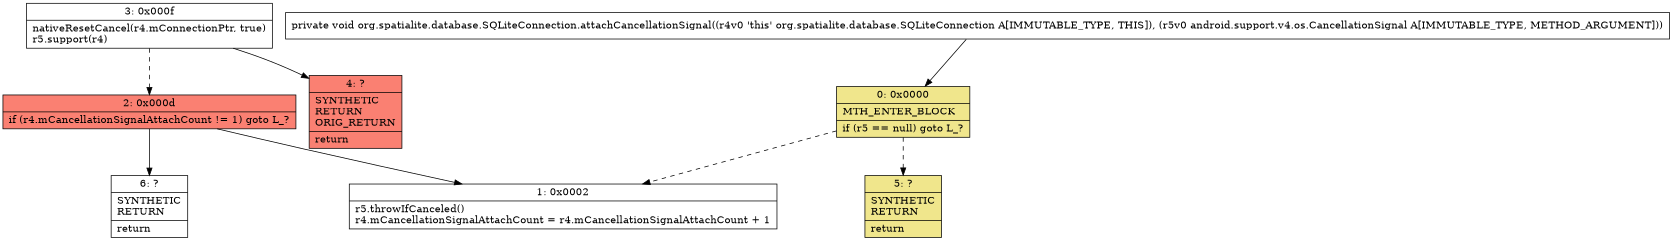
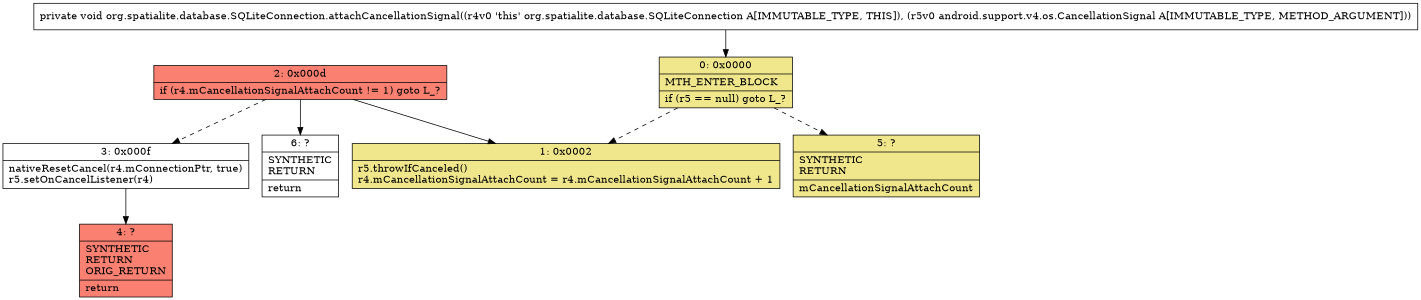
node "3: 0x000f": text "r5.support(r4)" -> "r5.setOnCancelListener(r4)"
edge "3: 0x000f" -> "2: 0x000d": reversed
node "1: 0x0002": fillcolor white -> khaki
node "5: ?": text "return" -> "mCancellationSignalAttachCount"
